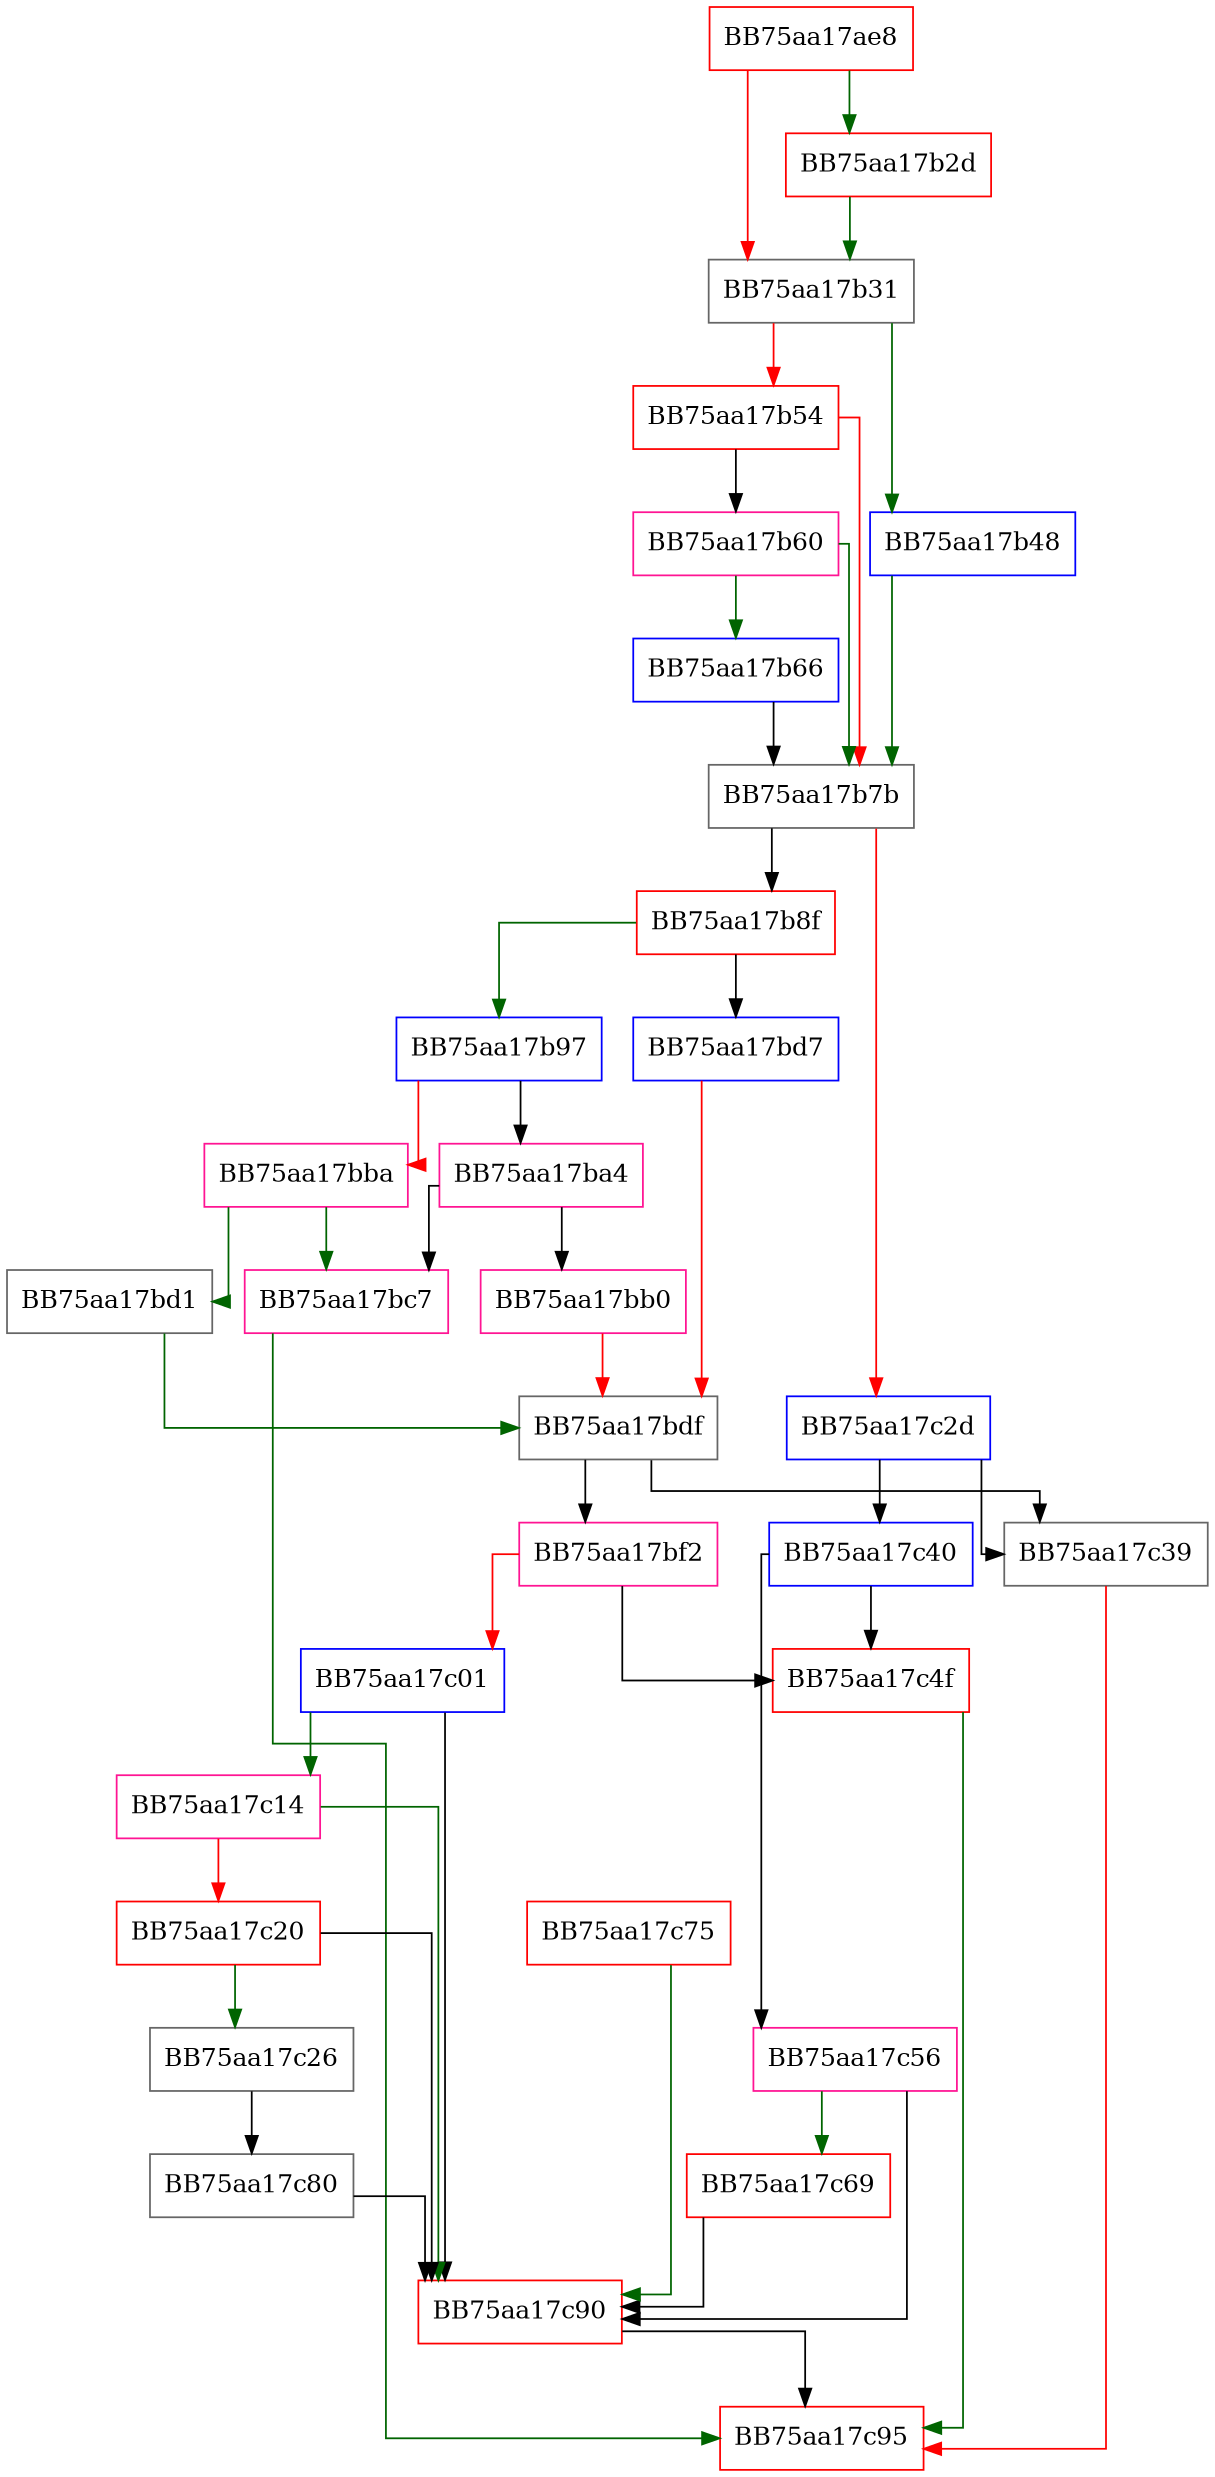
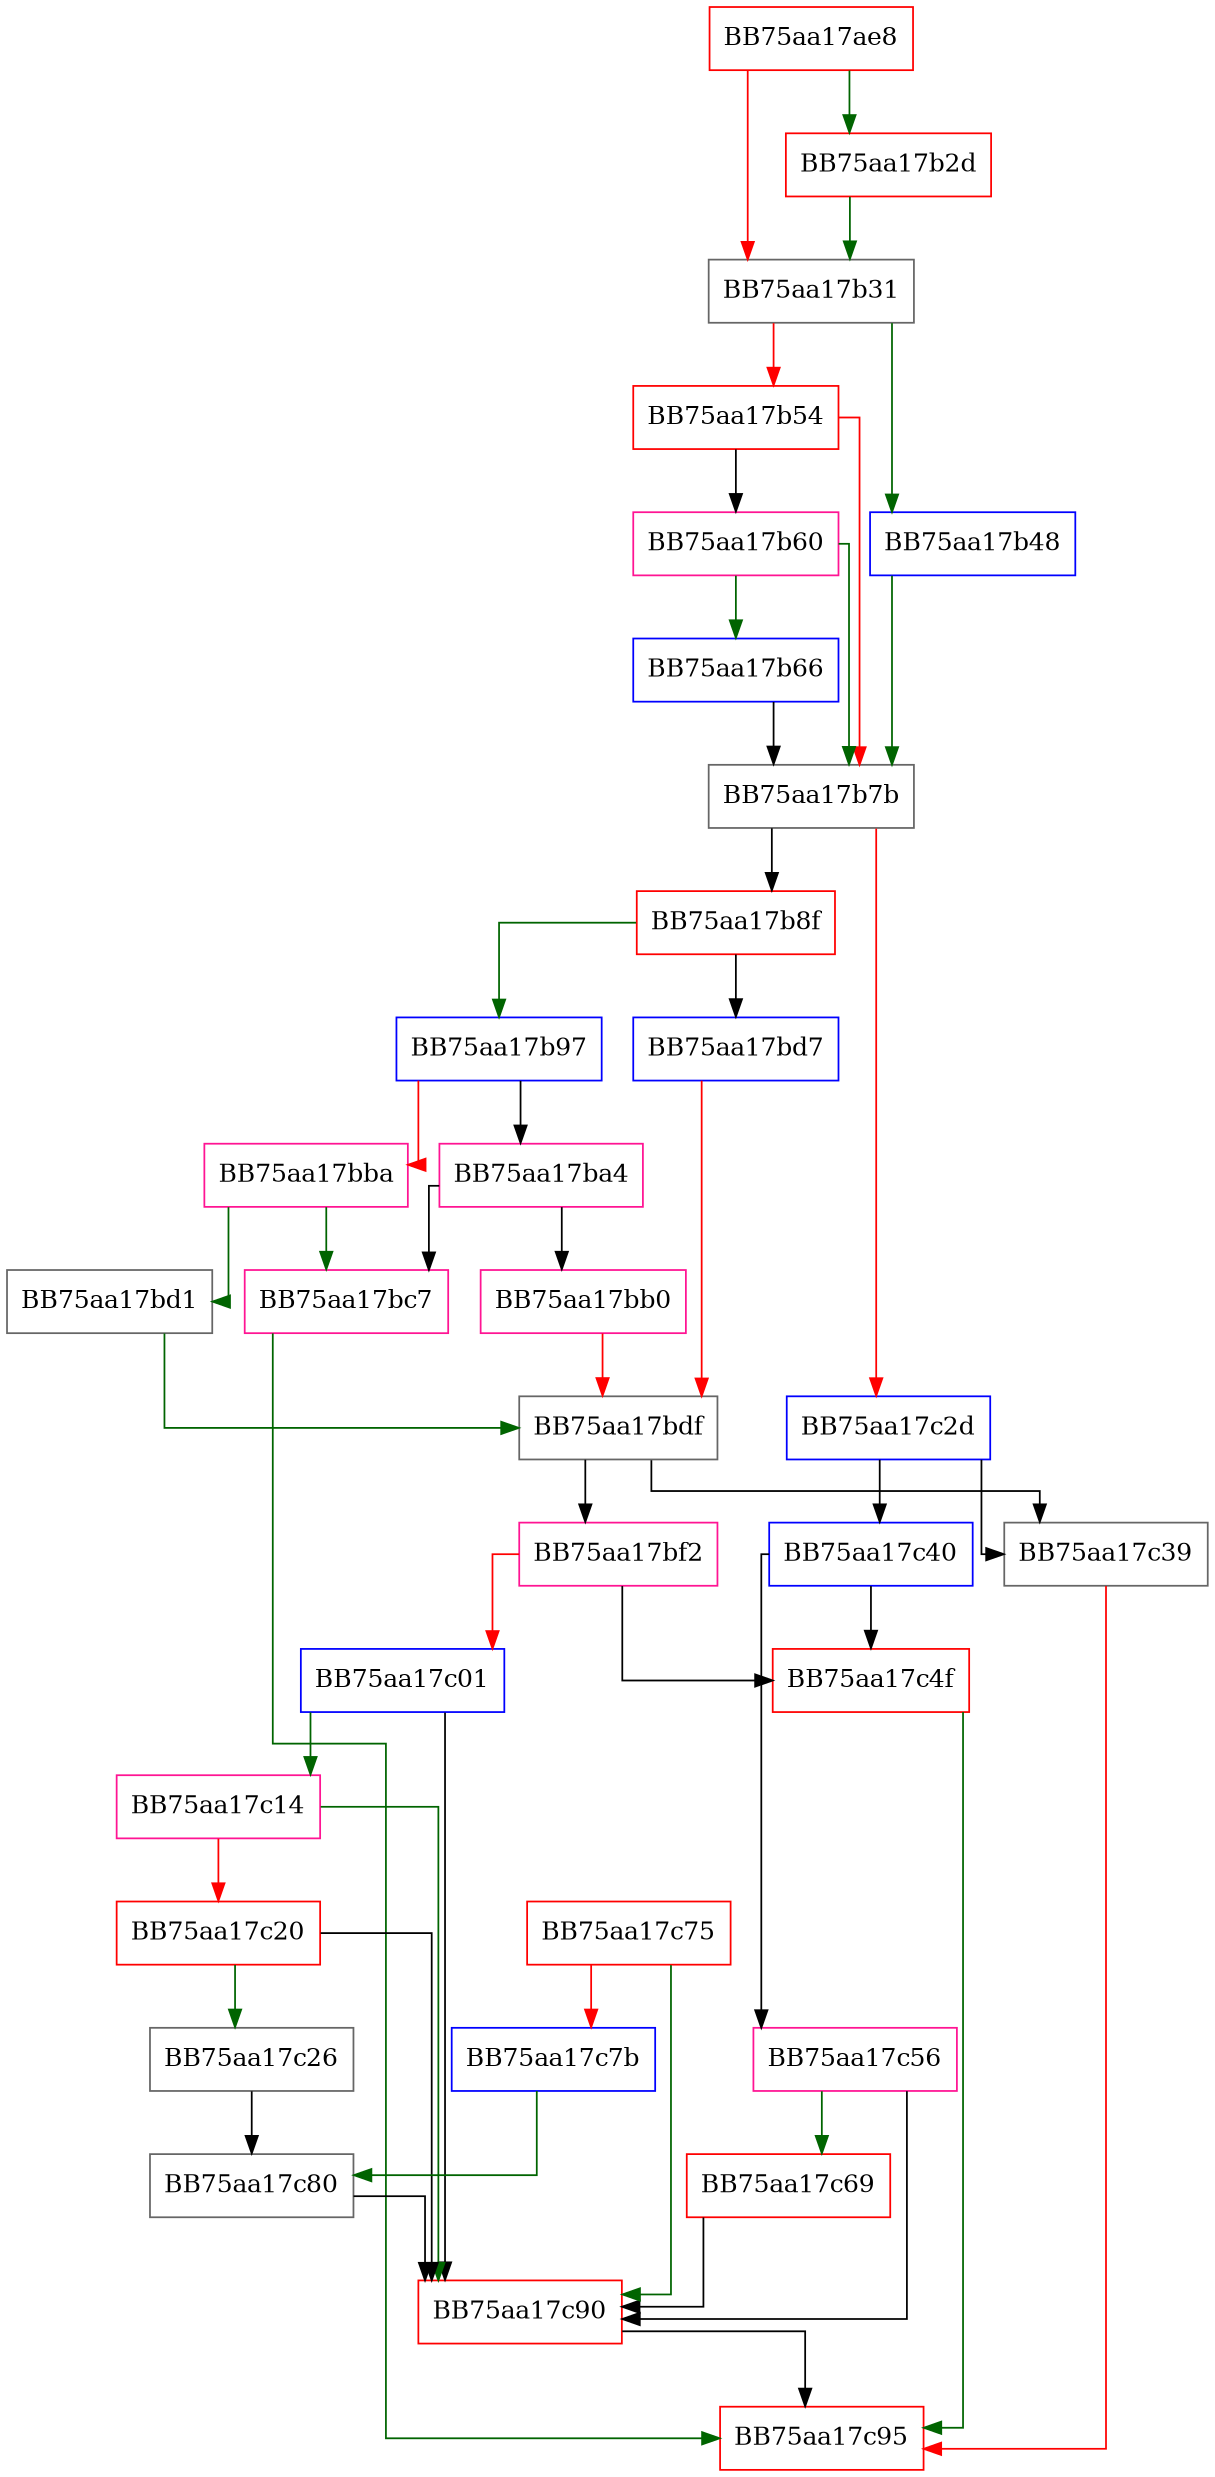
node "BB75aa17c7b": added
